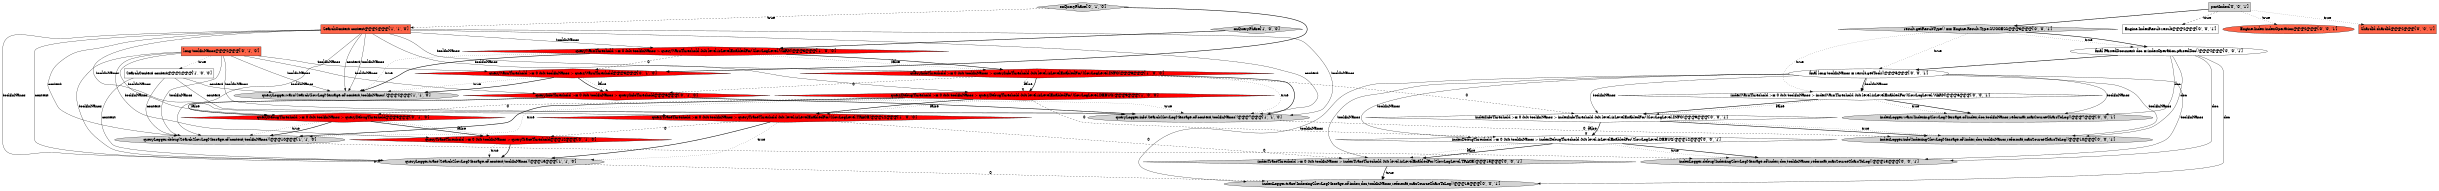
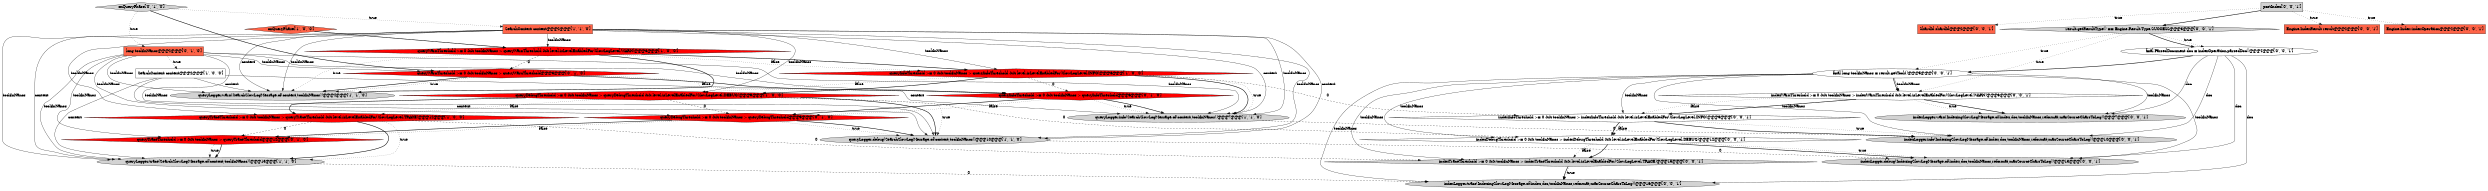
edge "onQueryPhase['0', '1', '0']" -> "SearchContext context@@@2@@@['1', '1', '0']": style dashed -> dotted
edge "postIndex['0', '0', '1']" -> "Engine.IndexResult result@@@2@@@['0', '0', '1']": style dashed -> dotted
node "onQueryPhase['1', '0', '0']": fillcolor lightgray -> tomato
node "Engine.IndexResult result@@@2@@@['0', '0', '1']": fillcolor white -> tomato
node "Engine.Index indexOperation@@@2@@@['0', '0', '1']": shape ellipse -> box
edge "onQueryPhase['0', '1', '0']" -> "long tookInNanos@@@2@@@['0', '1', '0']": added, label "true"
